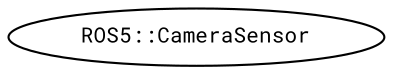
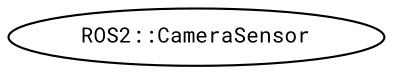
node "ROS5::CameraSensor": label "ROS5::CameraSensor" -> "ROS2::CameraSensor"
